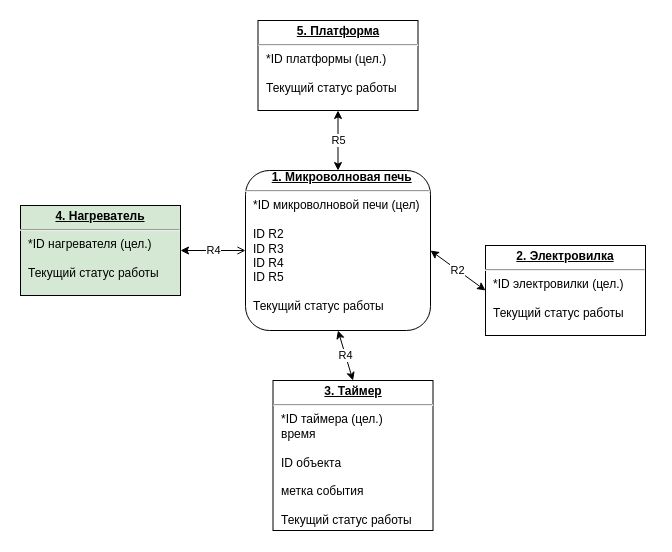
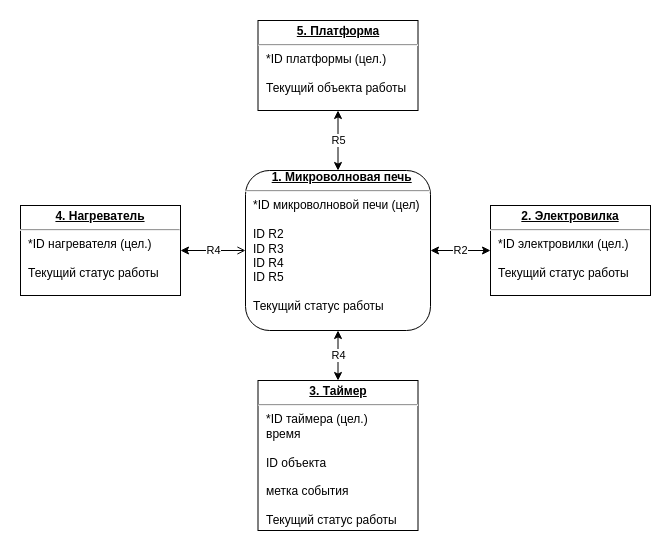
node "5. Платформа *ID платформы (цел.) Текущий статус работы": label "5. Платформа *ID платформы (цел.) Текущий статус работы" -> "5. Платформа *ID платформы (цел.) Текущий объекта работы"
node "4. Нагреватель *ID нагревателя (цел.) Текущий статус работы": fillcolor #d5e8d4 -> #ffffff
node "2. Электровилка *ID электровилки (цел.) Текущий статус работы": moved (566, 291) -> (571, 251)
node "3. Таймер *ID таймера (цел.) время ID объекта метка события Текущий статус работы": moved (353, 456) -> (338, 456)
